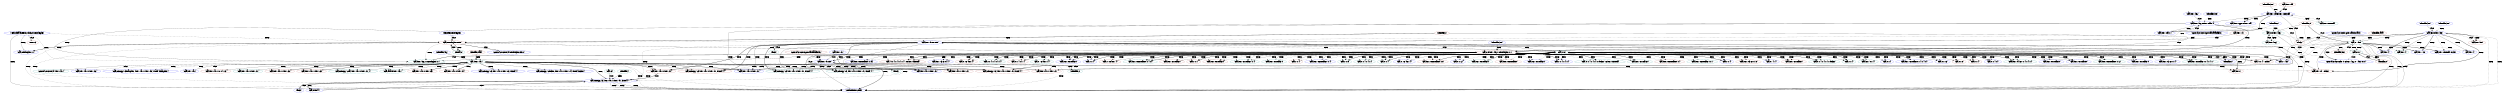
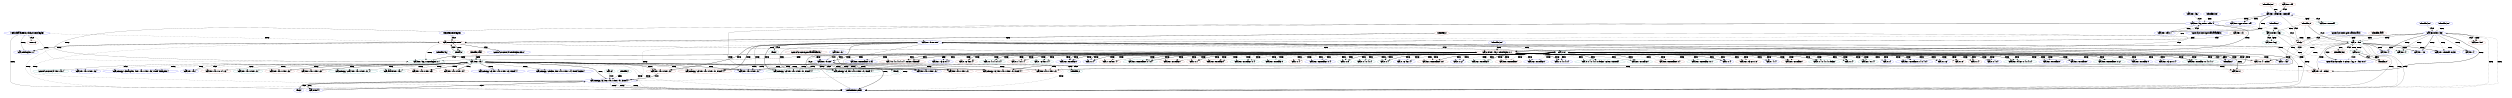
edge "(Call,!iter->raw)" -> "(Call,iter->raw)": added, label "CFG:"
